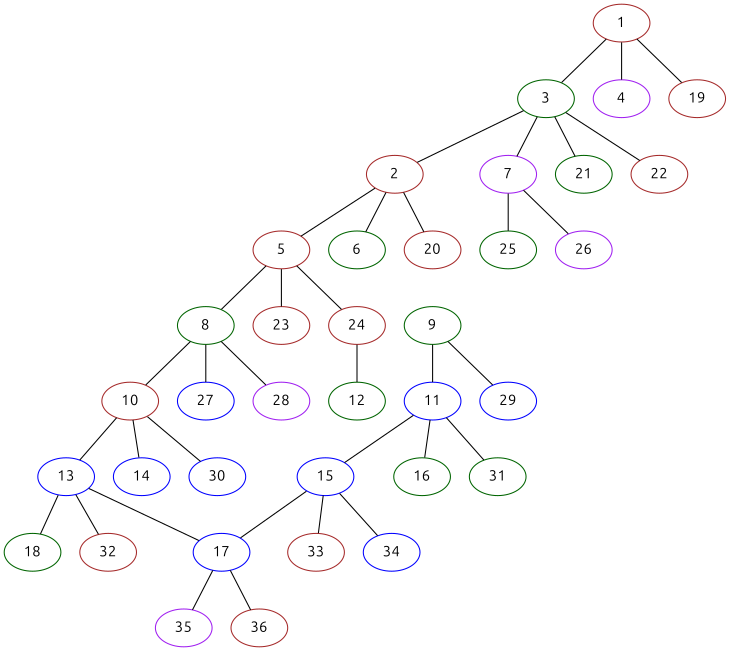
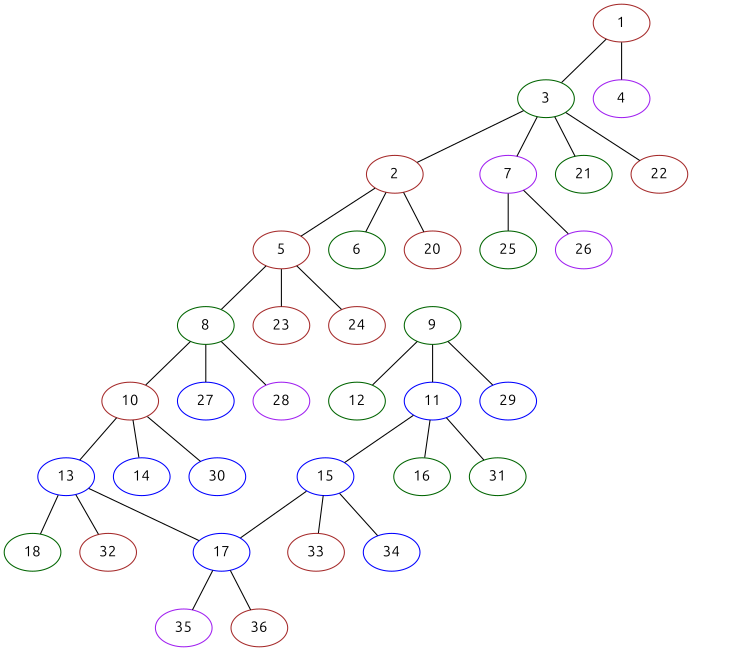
node "19": removed
edge "24" -- "12": now "9" -- "12"
